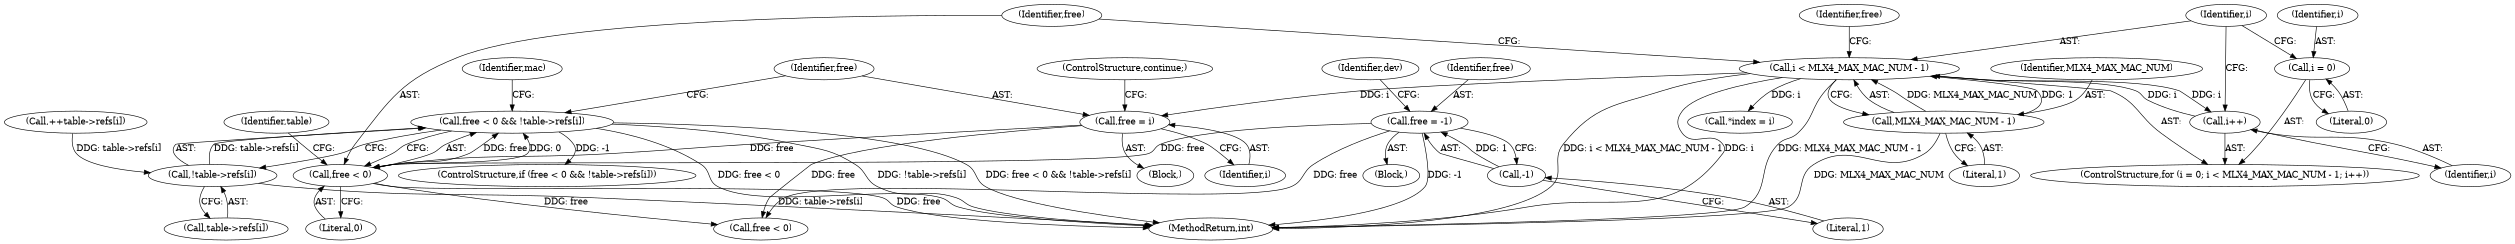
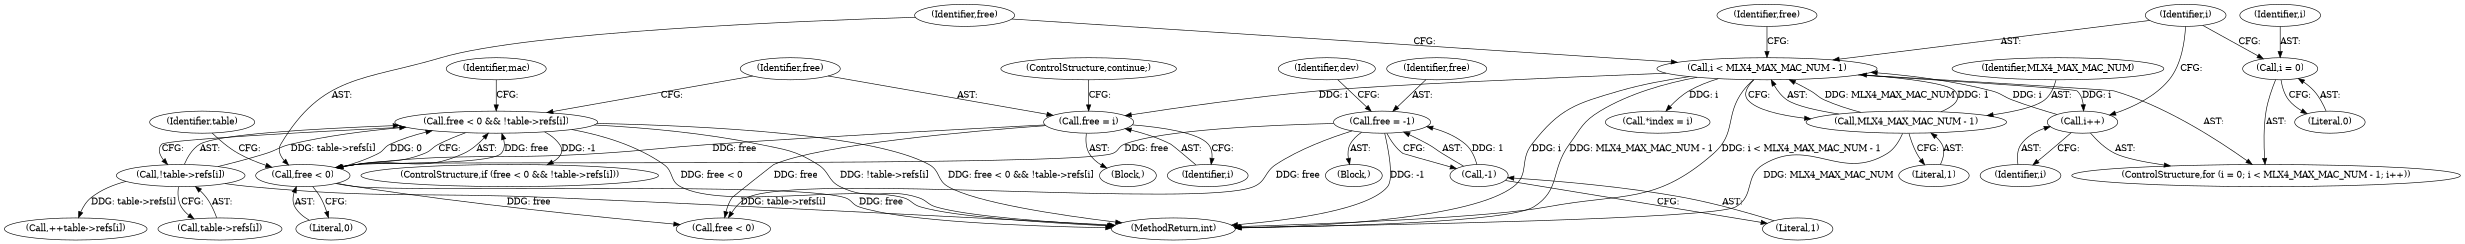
edge "(Call,++table->refs[i])" -> "(Call,!table->refs[i])": reversed
